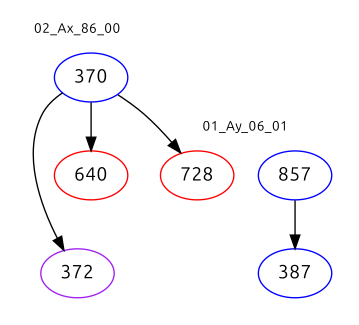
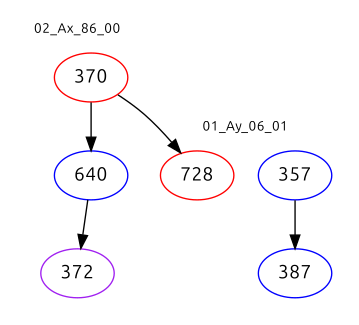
node "370": color blue -> red
edge "370" -> "372": now "640" -> "372"
node "640": color red -> blue
node "857": label "857" -> "357"
